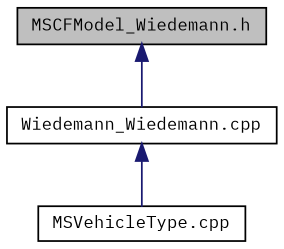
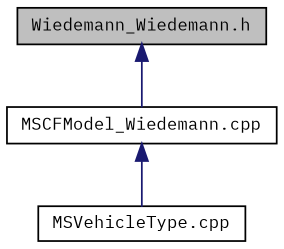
node "MSCFModel_Wiedemann.h": label "MSCFModel_Wiedemann.h" -> "Wiedemann_Wiedemann.h"
node "Wiedemann_Wiedemann.cpp": label "Wiedemann_Wiedemann.cpp" -> "MSCFModel_Wiedemann.cpp"
